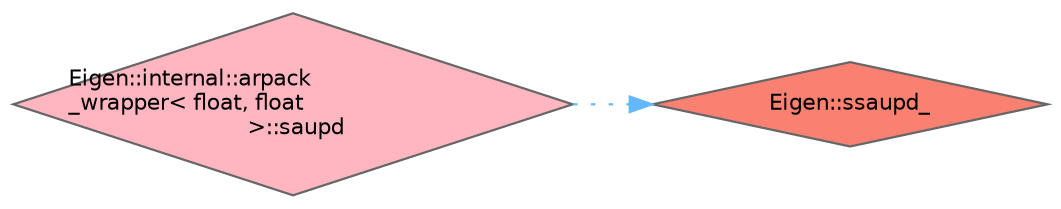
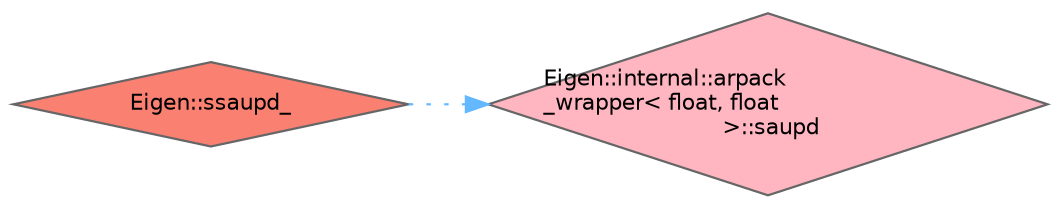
edge "Eigen::internal::arpack _wrapper< float, float >::saupd" -> "Eigen::ssaupd_": reversed
